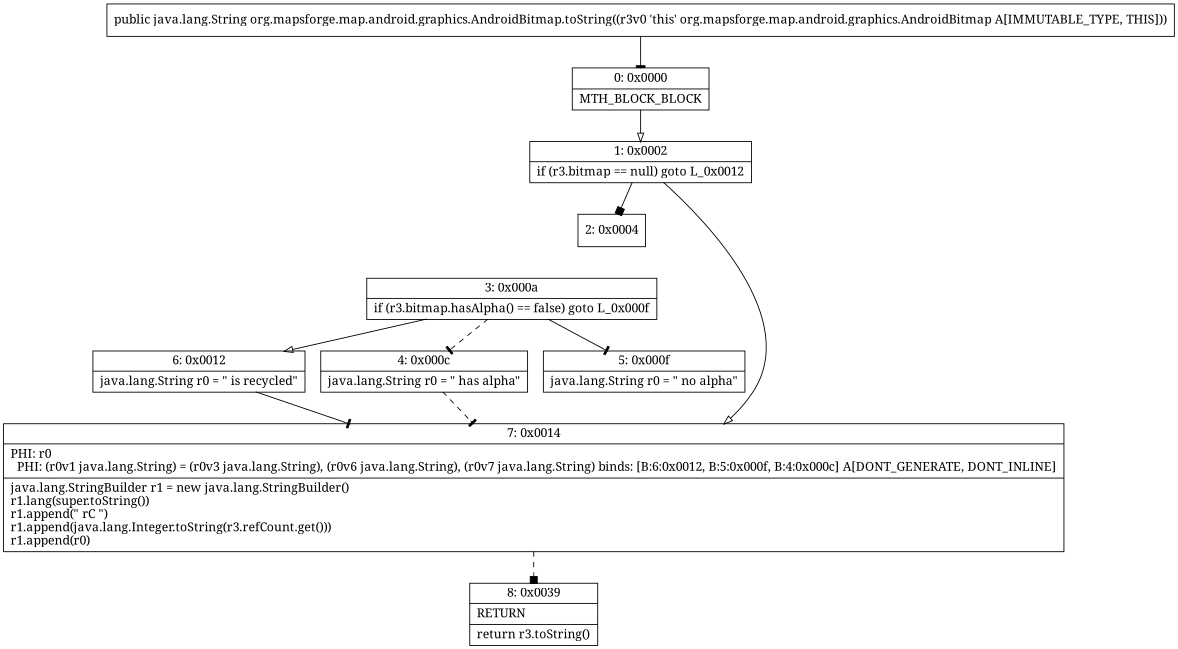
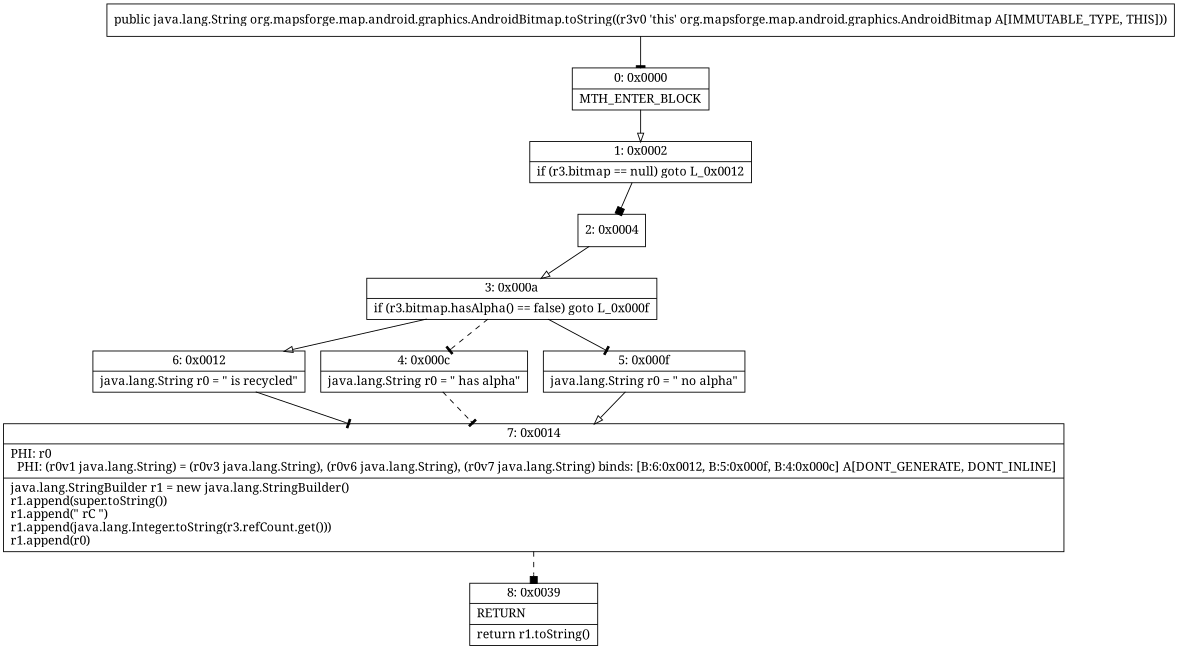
node "0: 0x0000": text "MTH_BLOCK_BLOCK" -> "MTH_ENTER_BLOCK"
edge "2: 0x0004" -> "3: 0x000a": added
edge "1: 0x0002" -> "7: 0x0014": now "5: 0x000f" -> "7: 0x0014"
node "7: 0x0014": text "r1.lang(super.toString())" -> "r1.append(super.toString())"
node "8: 0x0039": text "return r3.toString()" -> "return r1.toString()"
